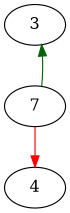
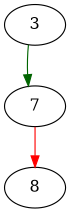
edge "7" -> "3": reversed
node "4": label "4" -> "8"
